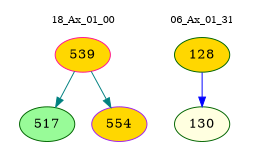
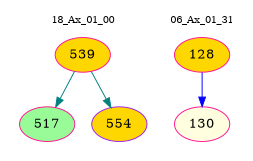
node "128": color darkgreen -> deeppink
node "517": color darkgreen -> deeppink
node "130": color darkgreen -> deeppink
